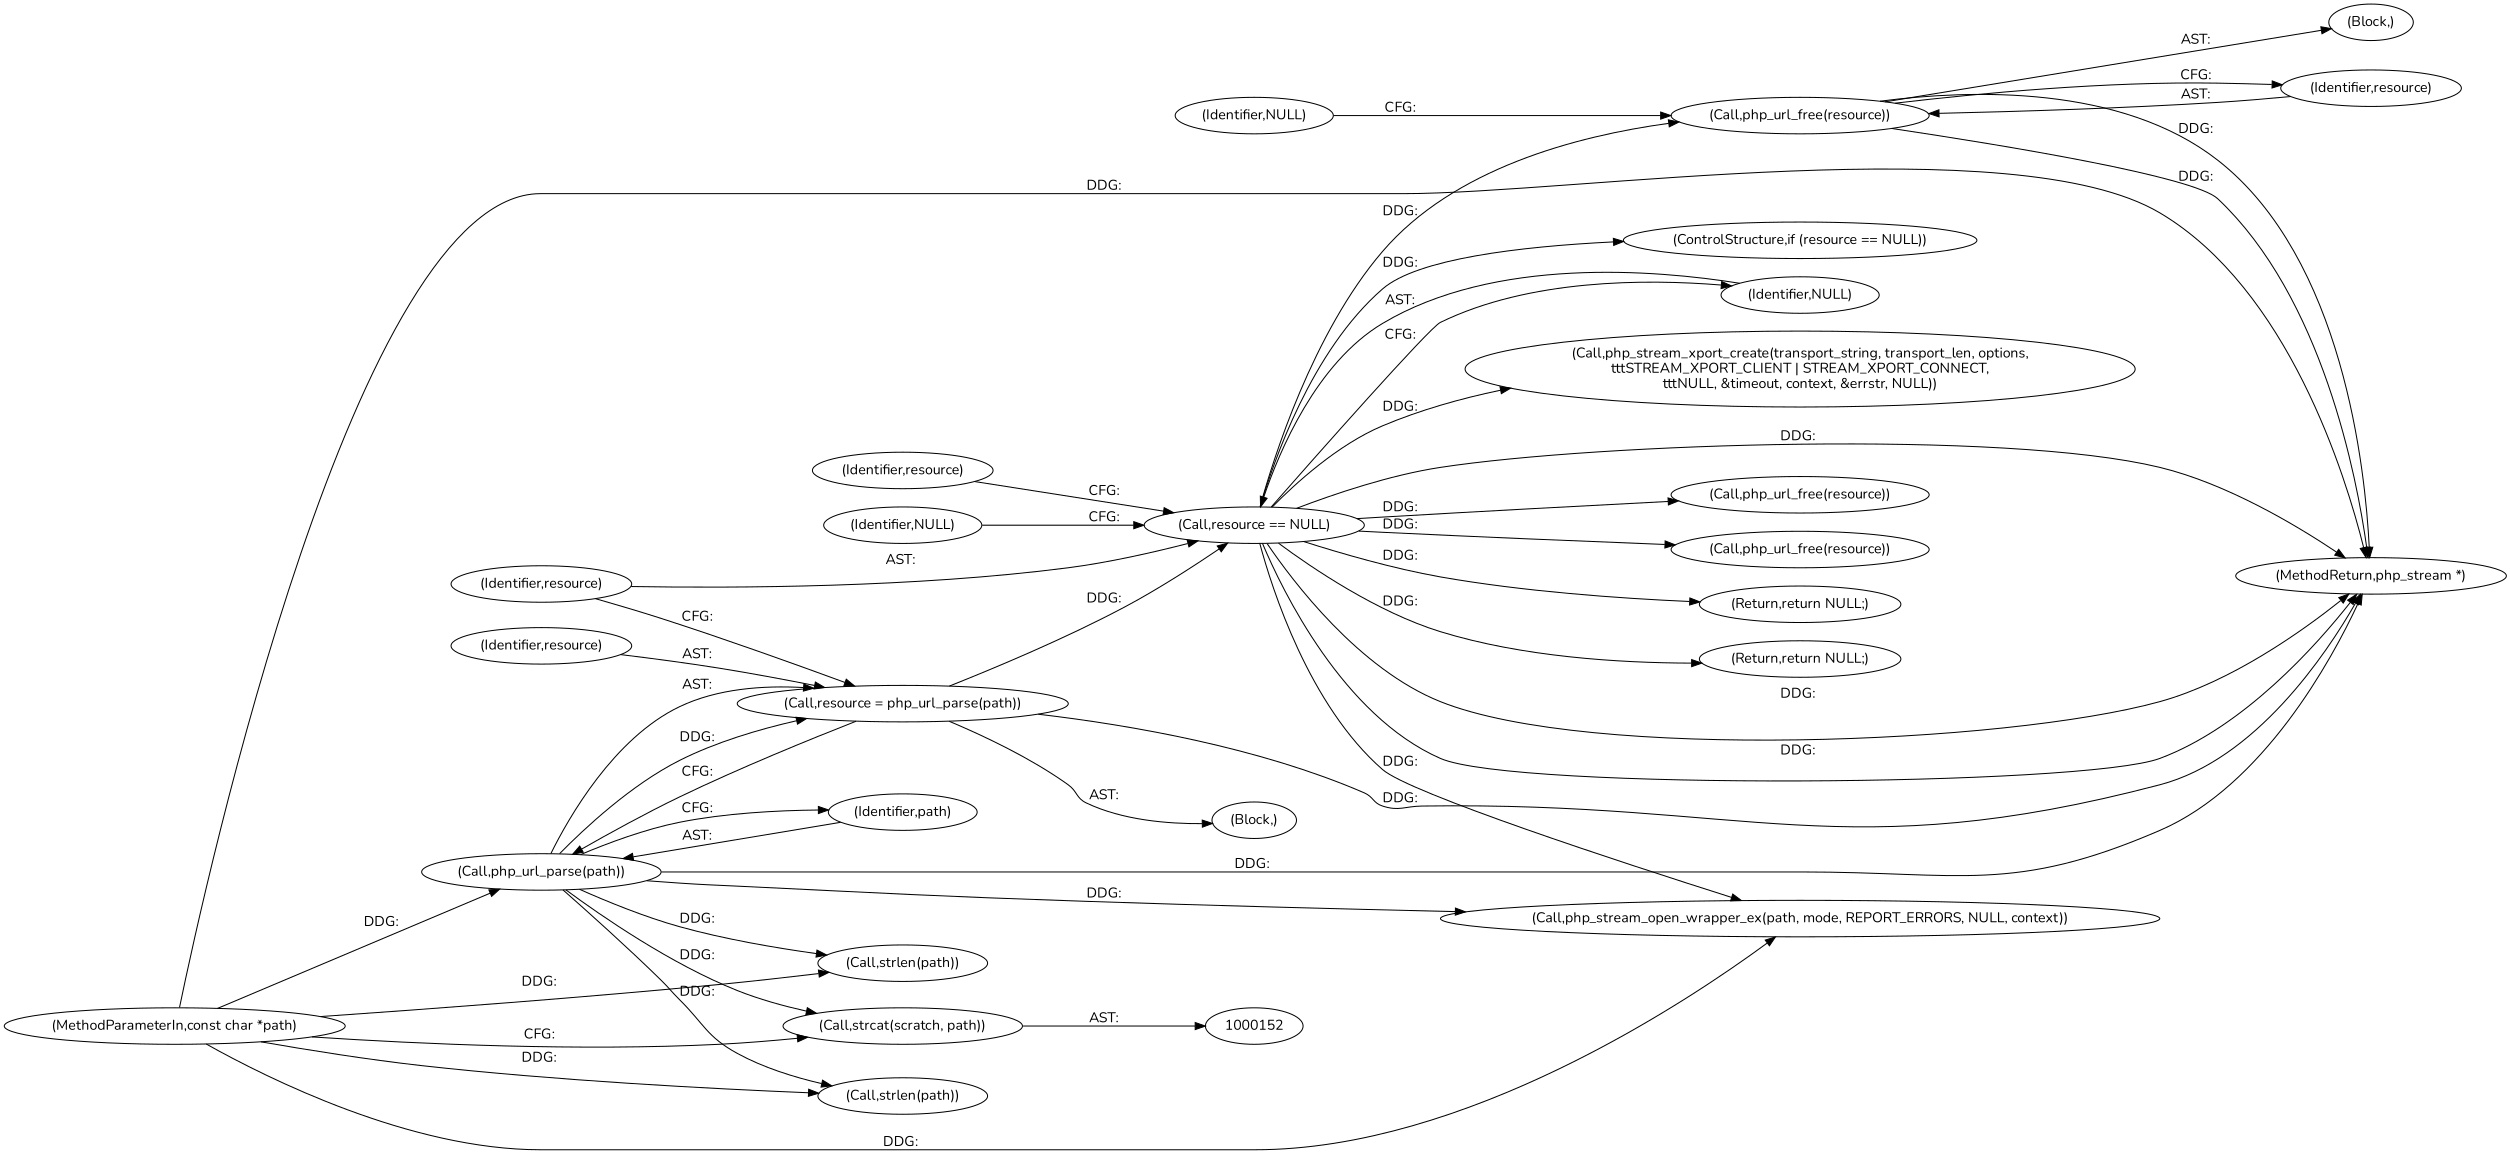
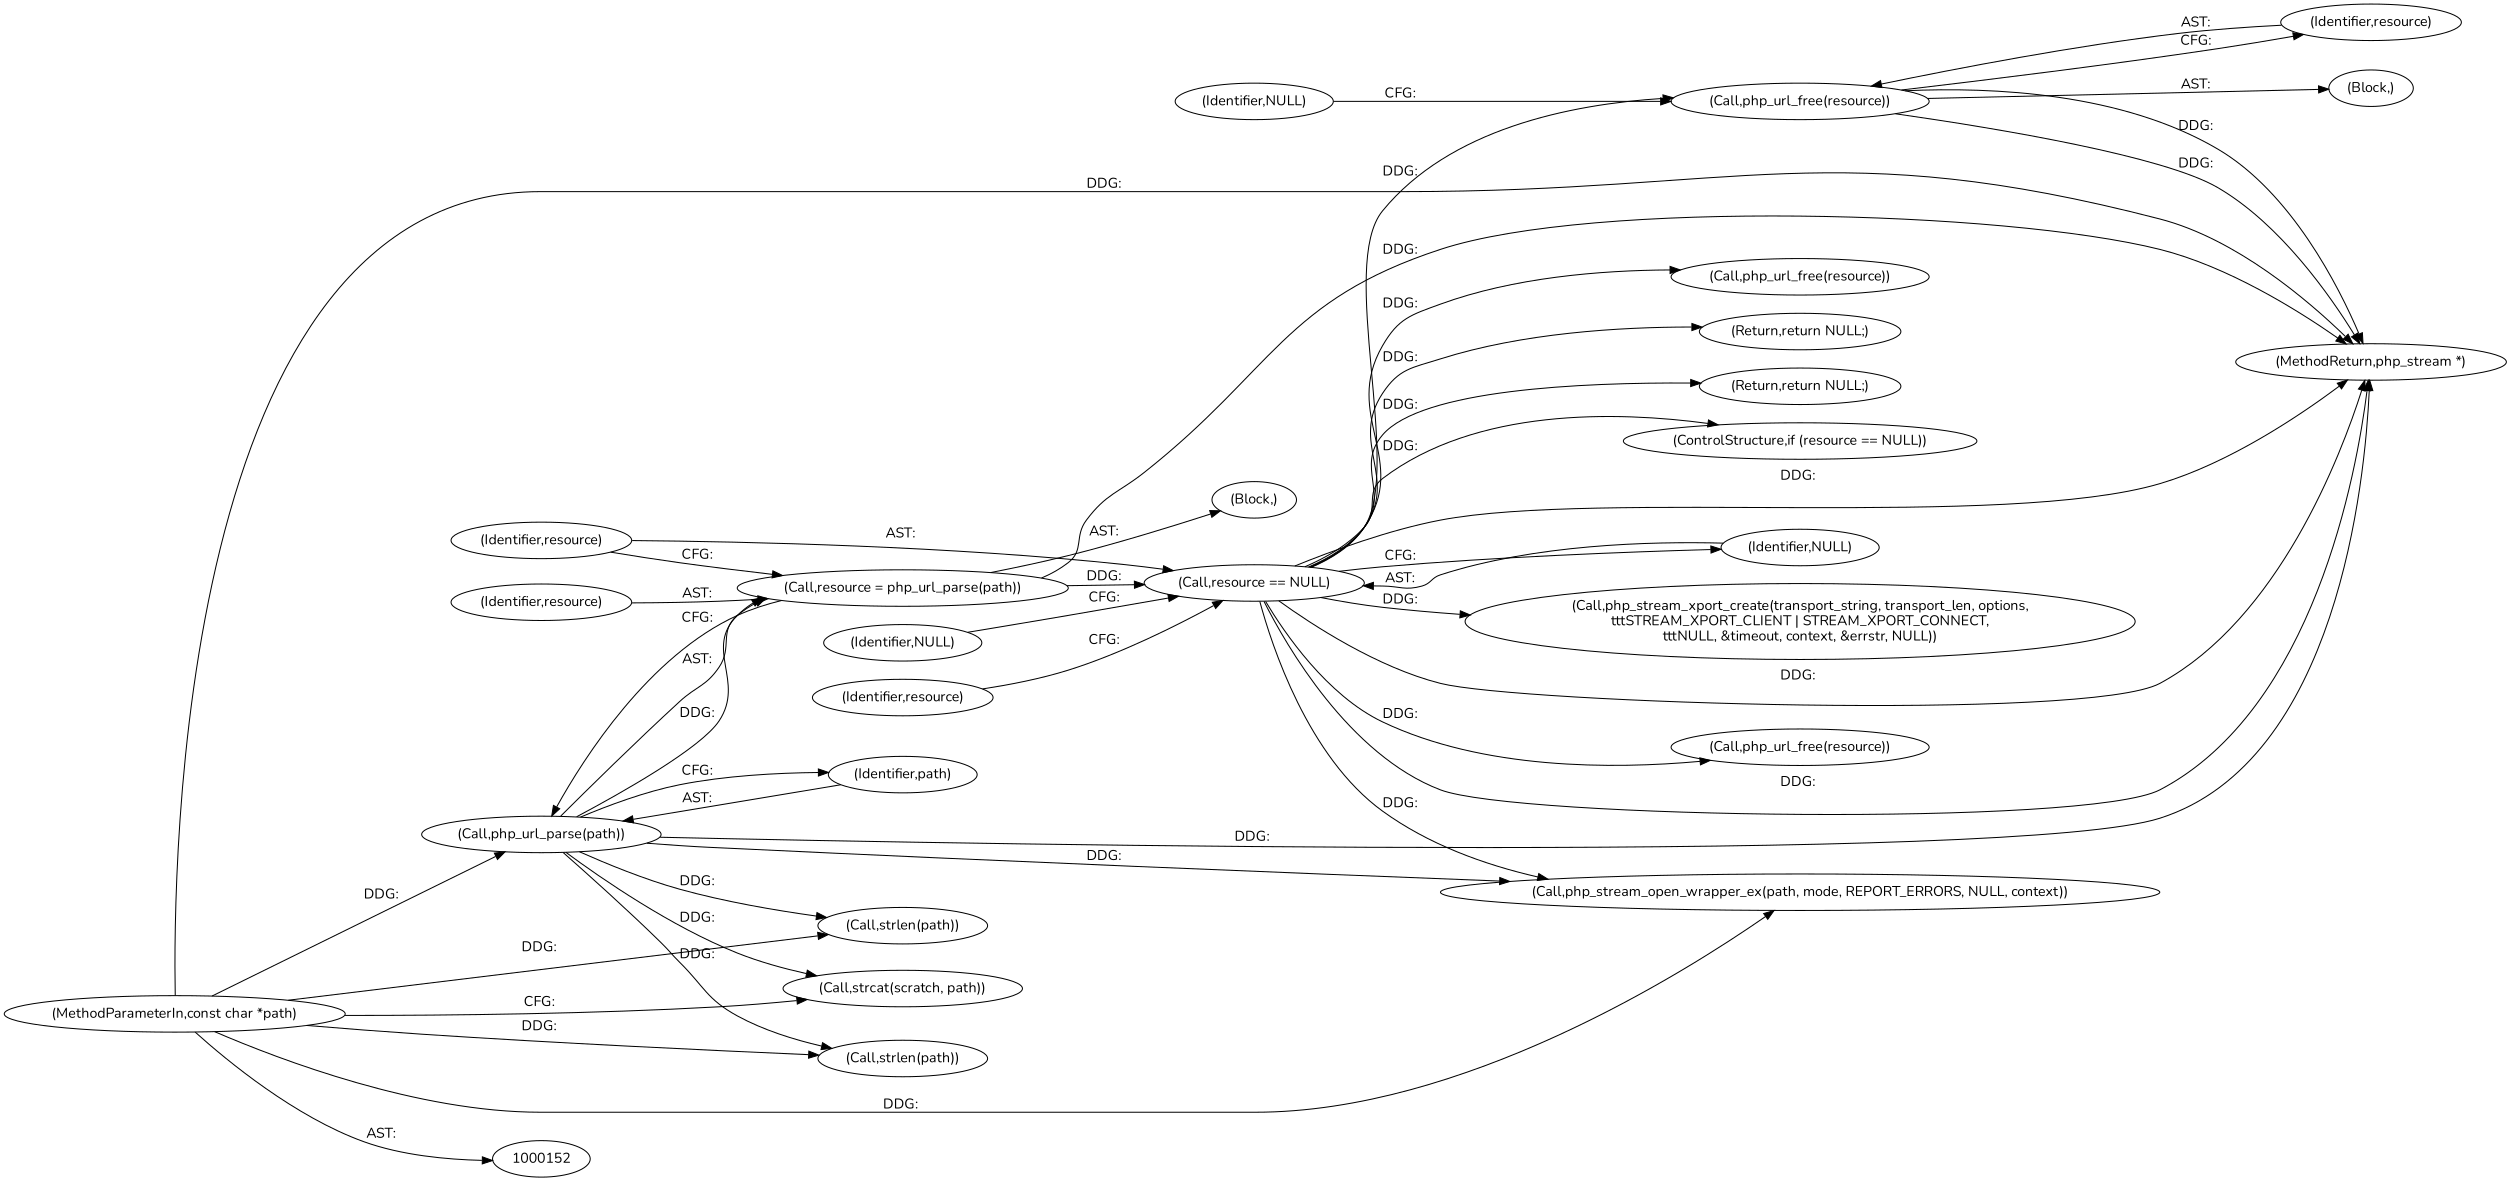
edge "(Call,strcat(scratch, path))" -> "1000152": now "(MethodParameterIn,const char *path)" -> "1000152"
